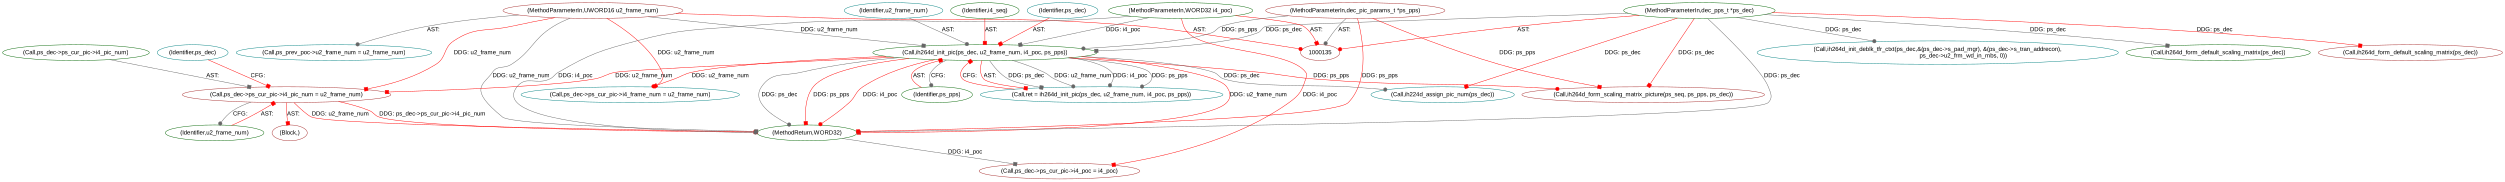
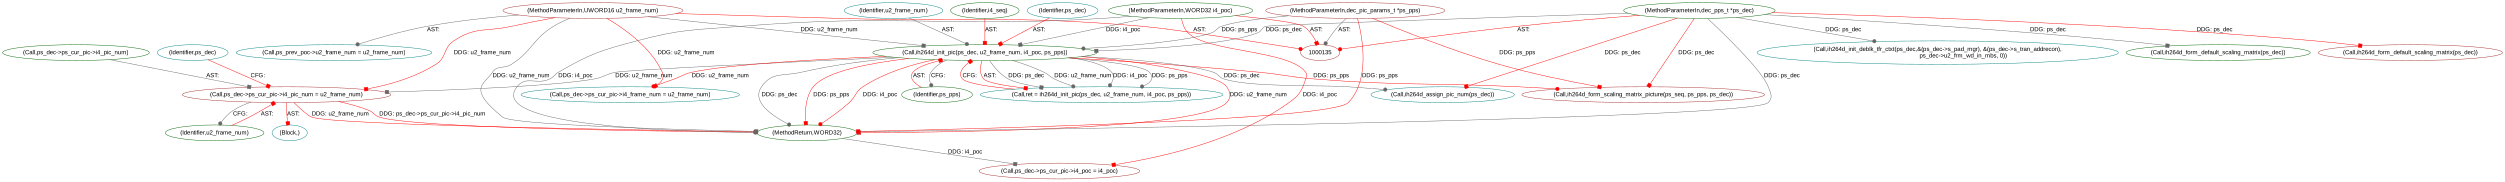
edge "(Call,ih264d_init_pic(ps_dec, u2_frame_num, i4_poc, ps_pps))" -> "(Call,ps_dec->ps_cur_pic->i4_pic_num = u2_frame_num)": color red -> gray40
node "(Call,ih224d_assign_pic_num(ps_dec))": label "(Call,ih224d_assign_pic_num(ps_dec))" -> "(Call,ih264d_assign_pic_num(ps_dec))"
node "(Block,)": color brown -> teal
